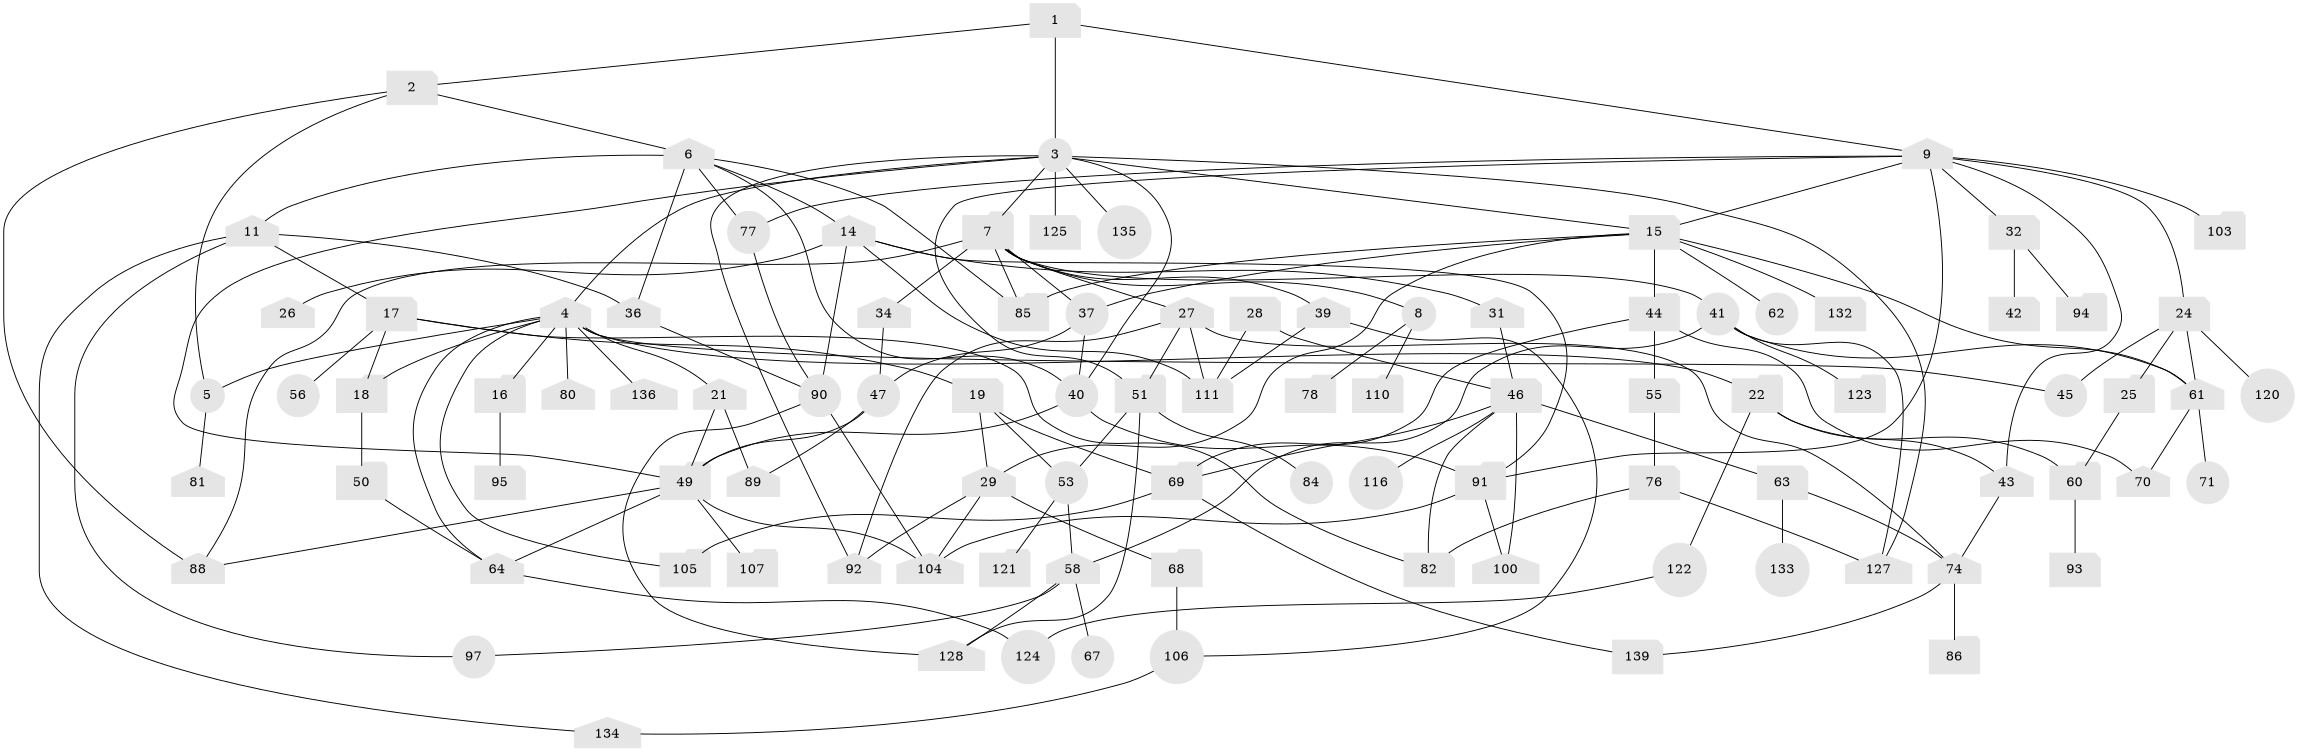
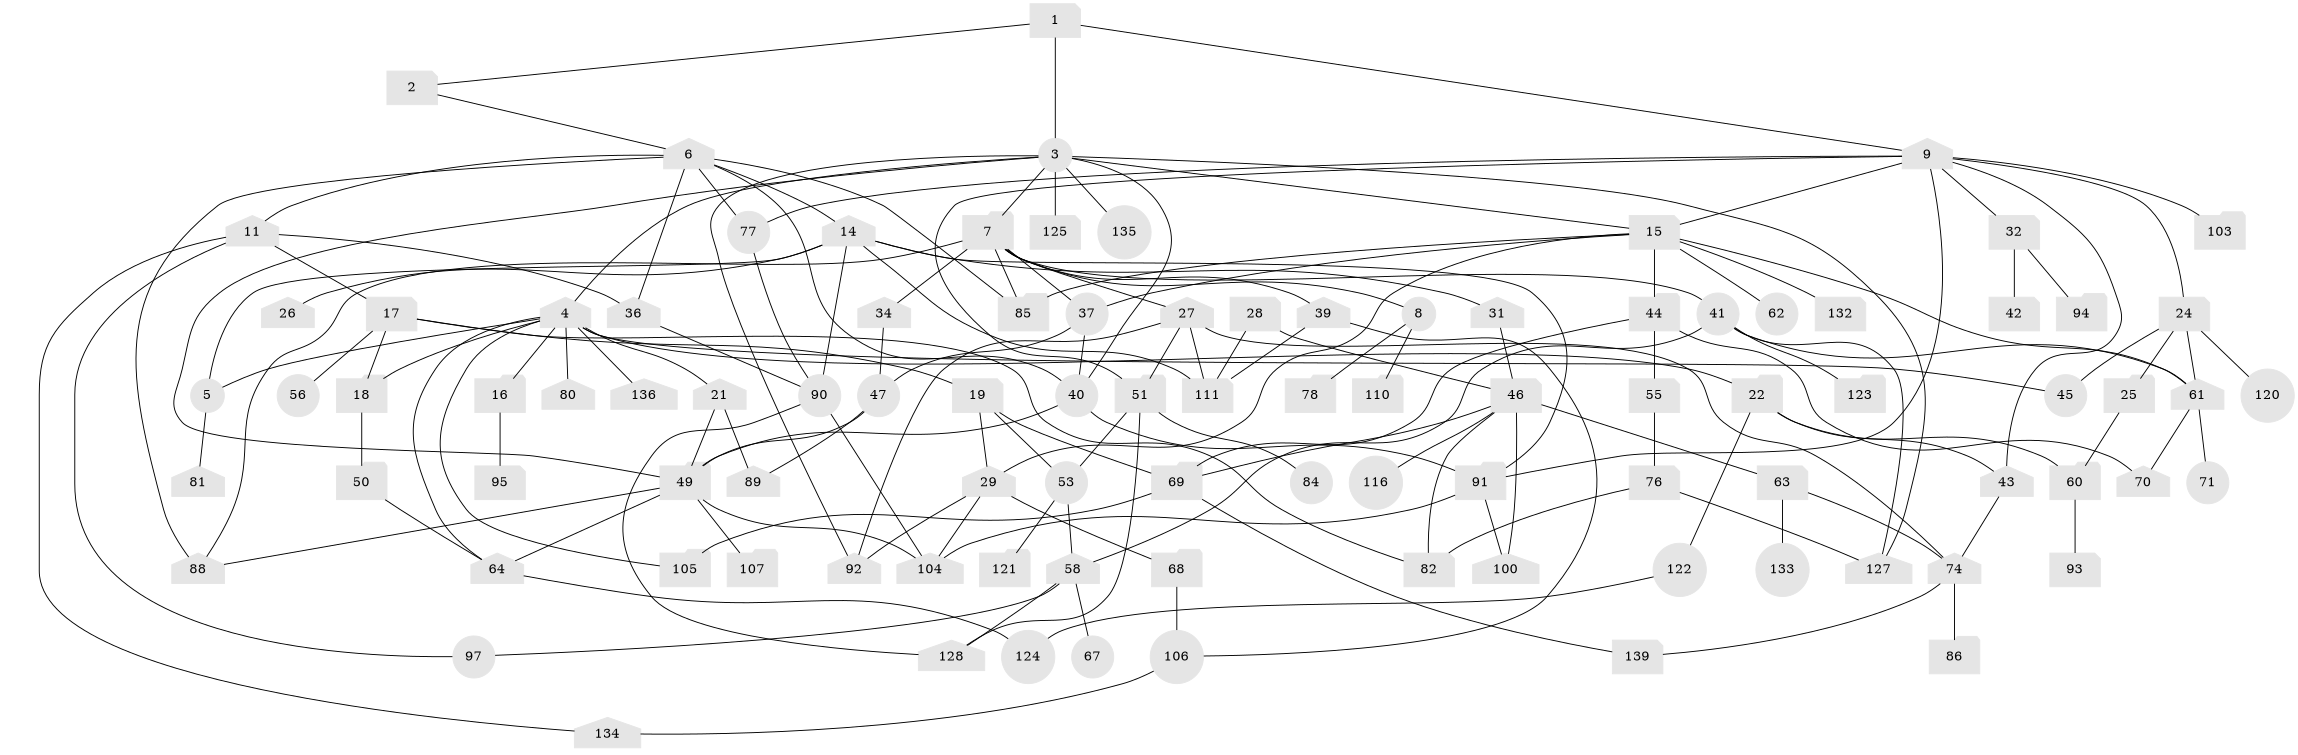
edge "2" -- "5": now "14" -- "5"
edge "2" -- "88": now "6" -- "88"
